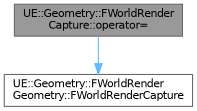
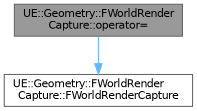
node "UE::Geometry::FWorldRender Geometry::FWorldRenderCapture": label "UE::Geometry::FWorldRender Geometry::FWorldRenderCapture" -> "UE::Geometry::FWorldRender Capture::FWorldRenderCapture"
